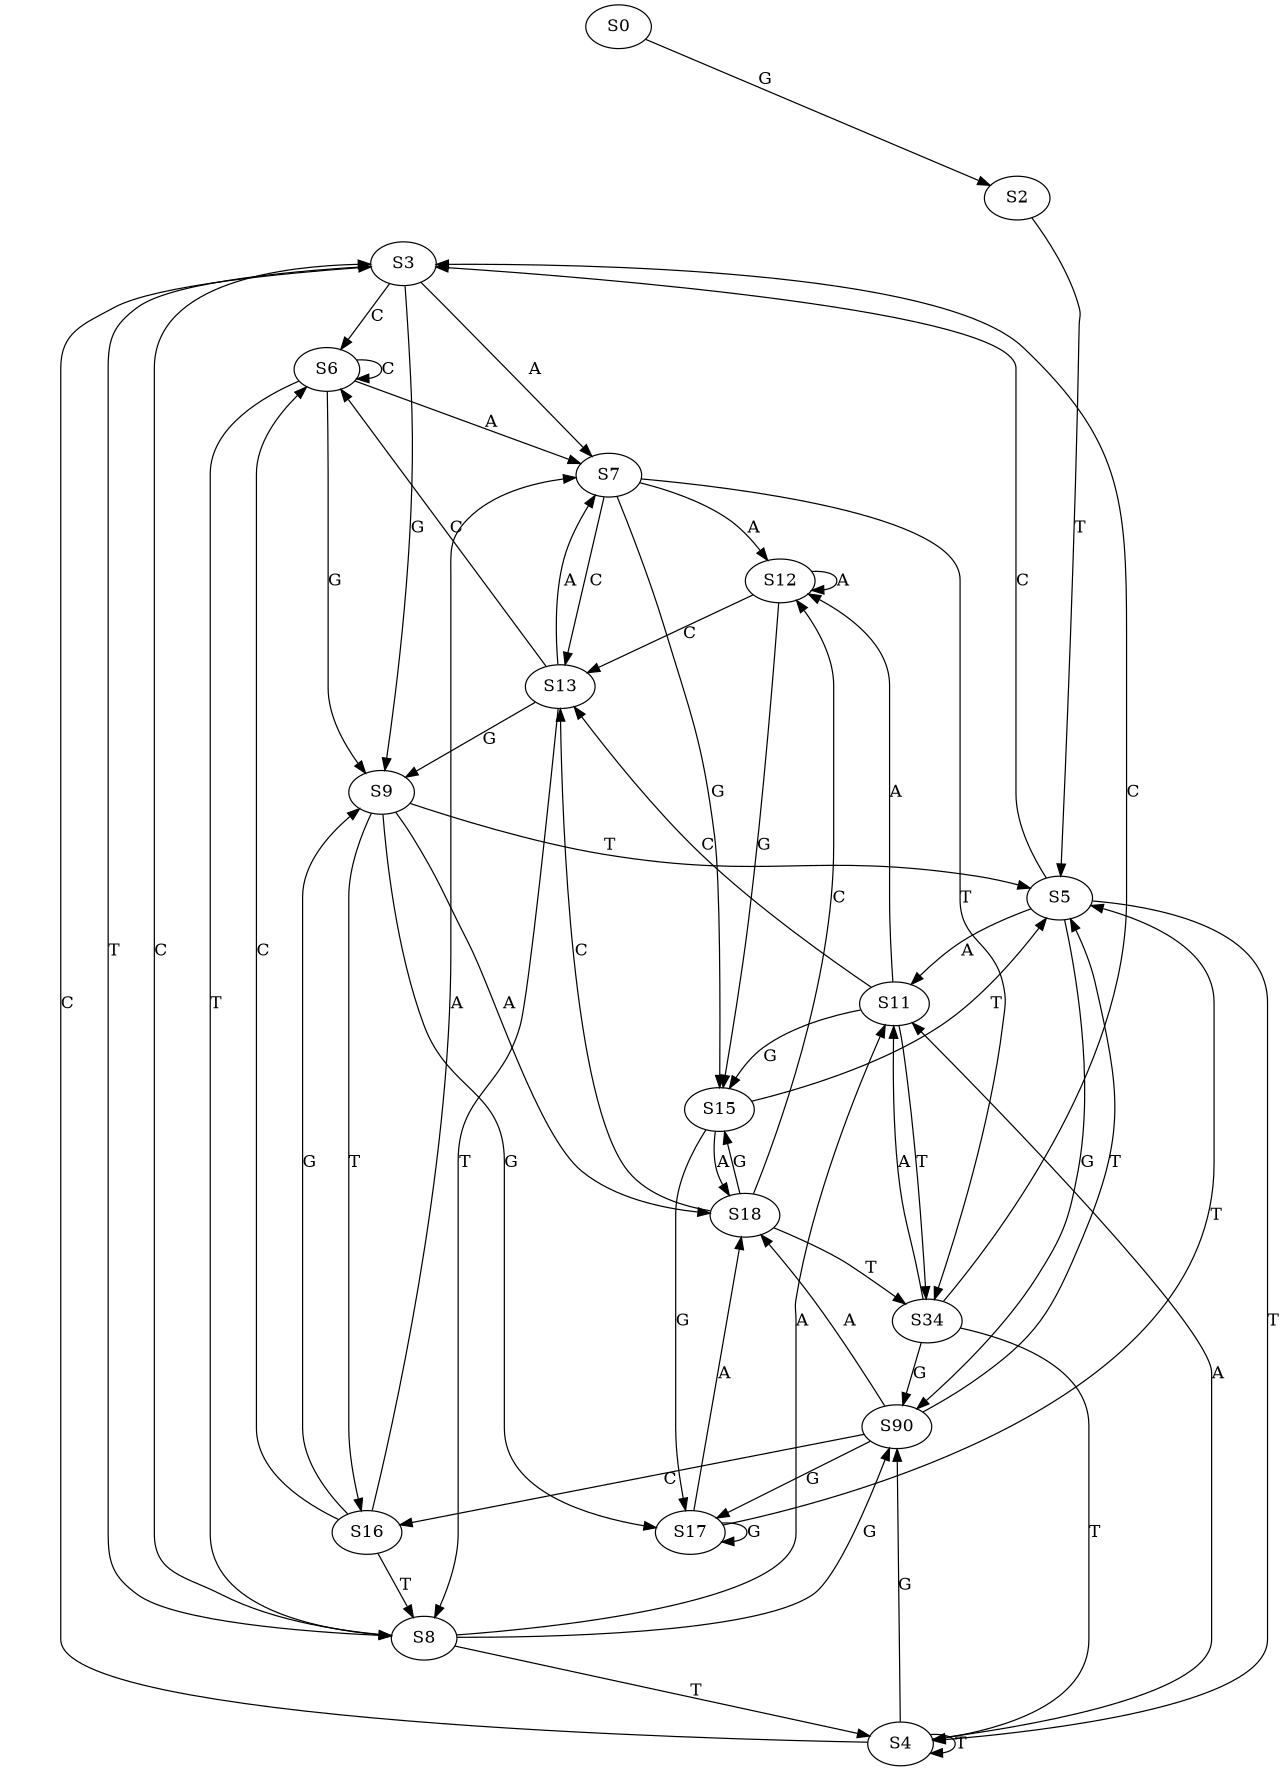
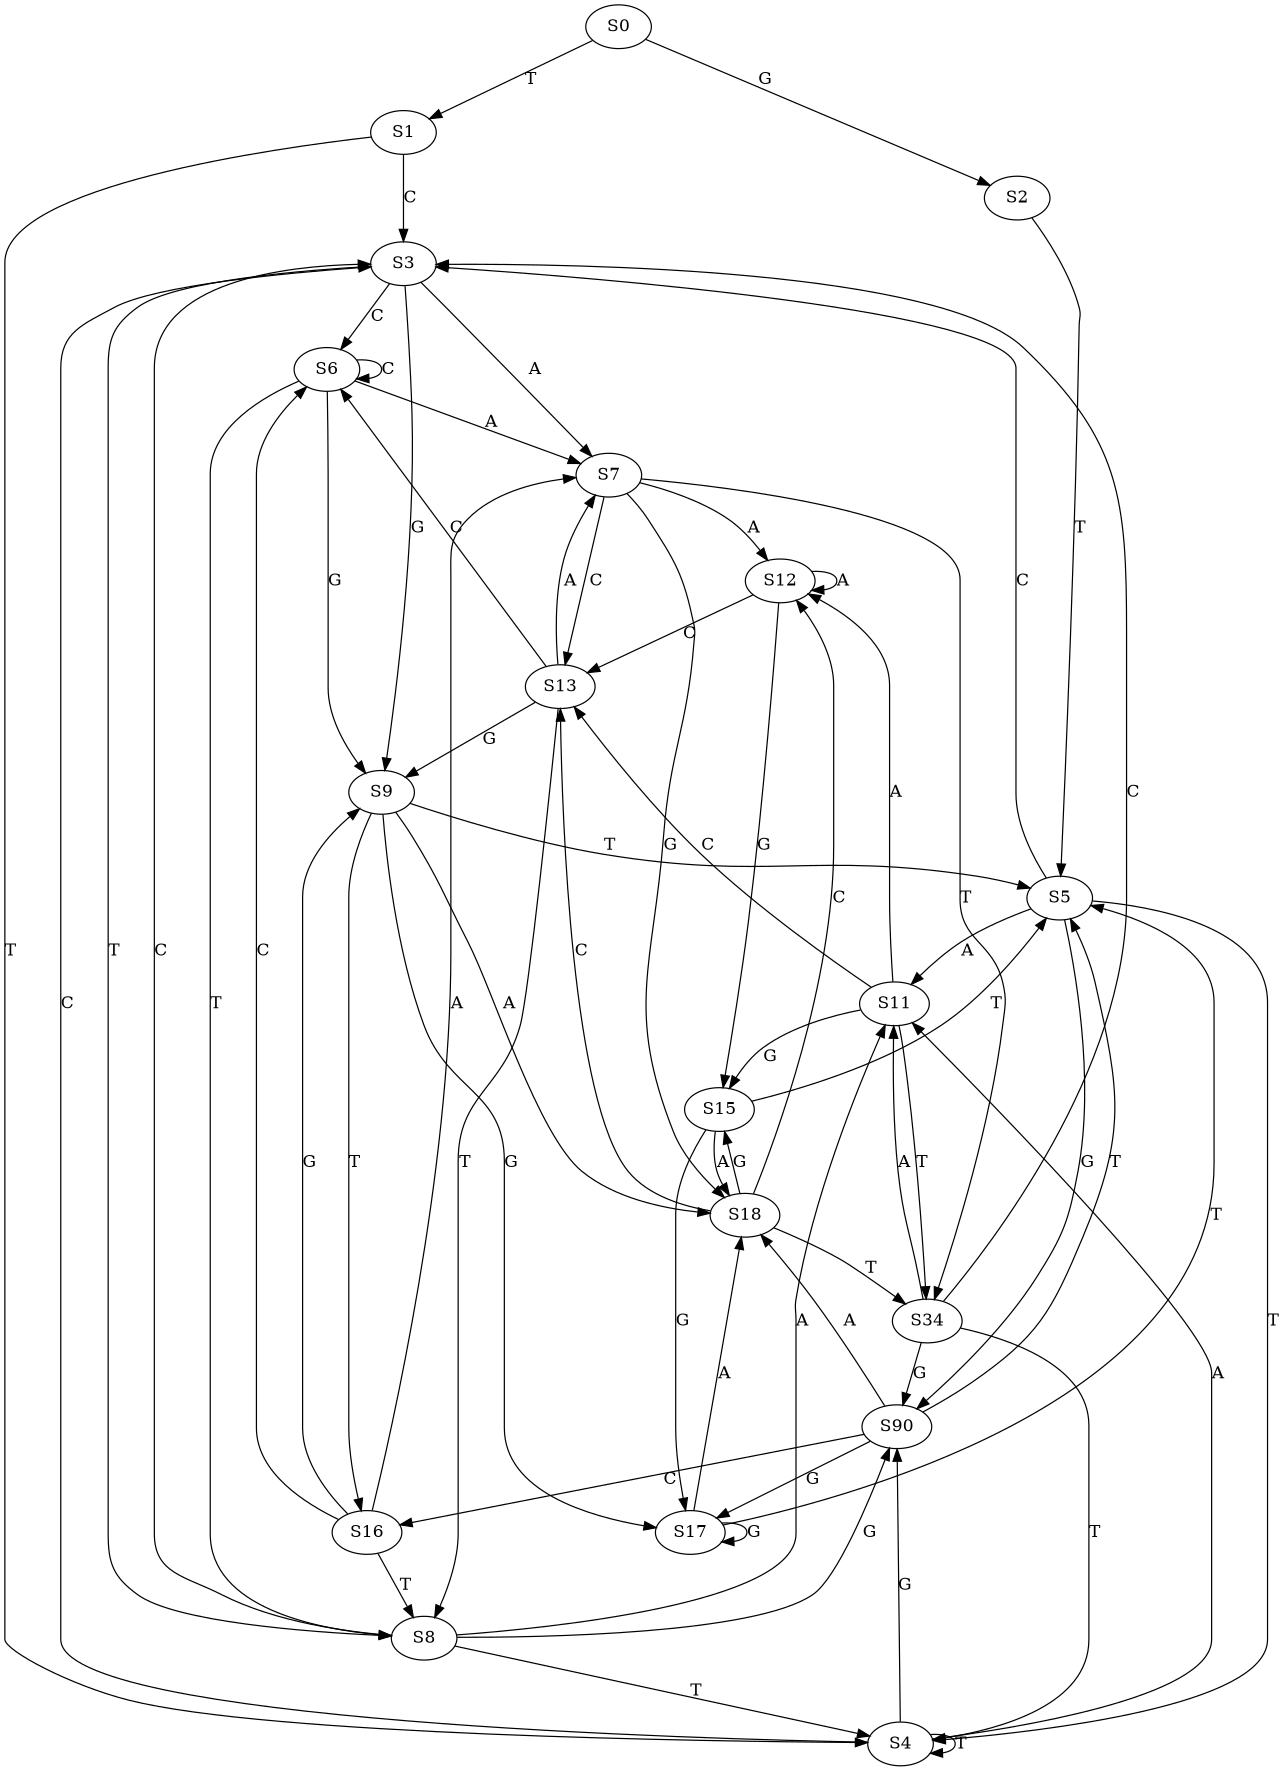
node "S1": added
edge "S7" -> "S15": now "S7" -> "S18"
